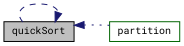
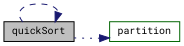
edge "partition" -> "quickSort": reversed
